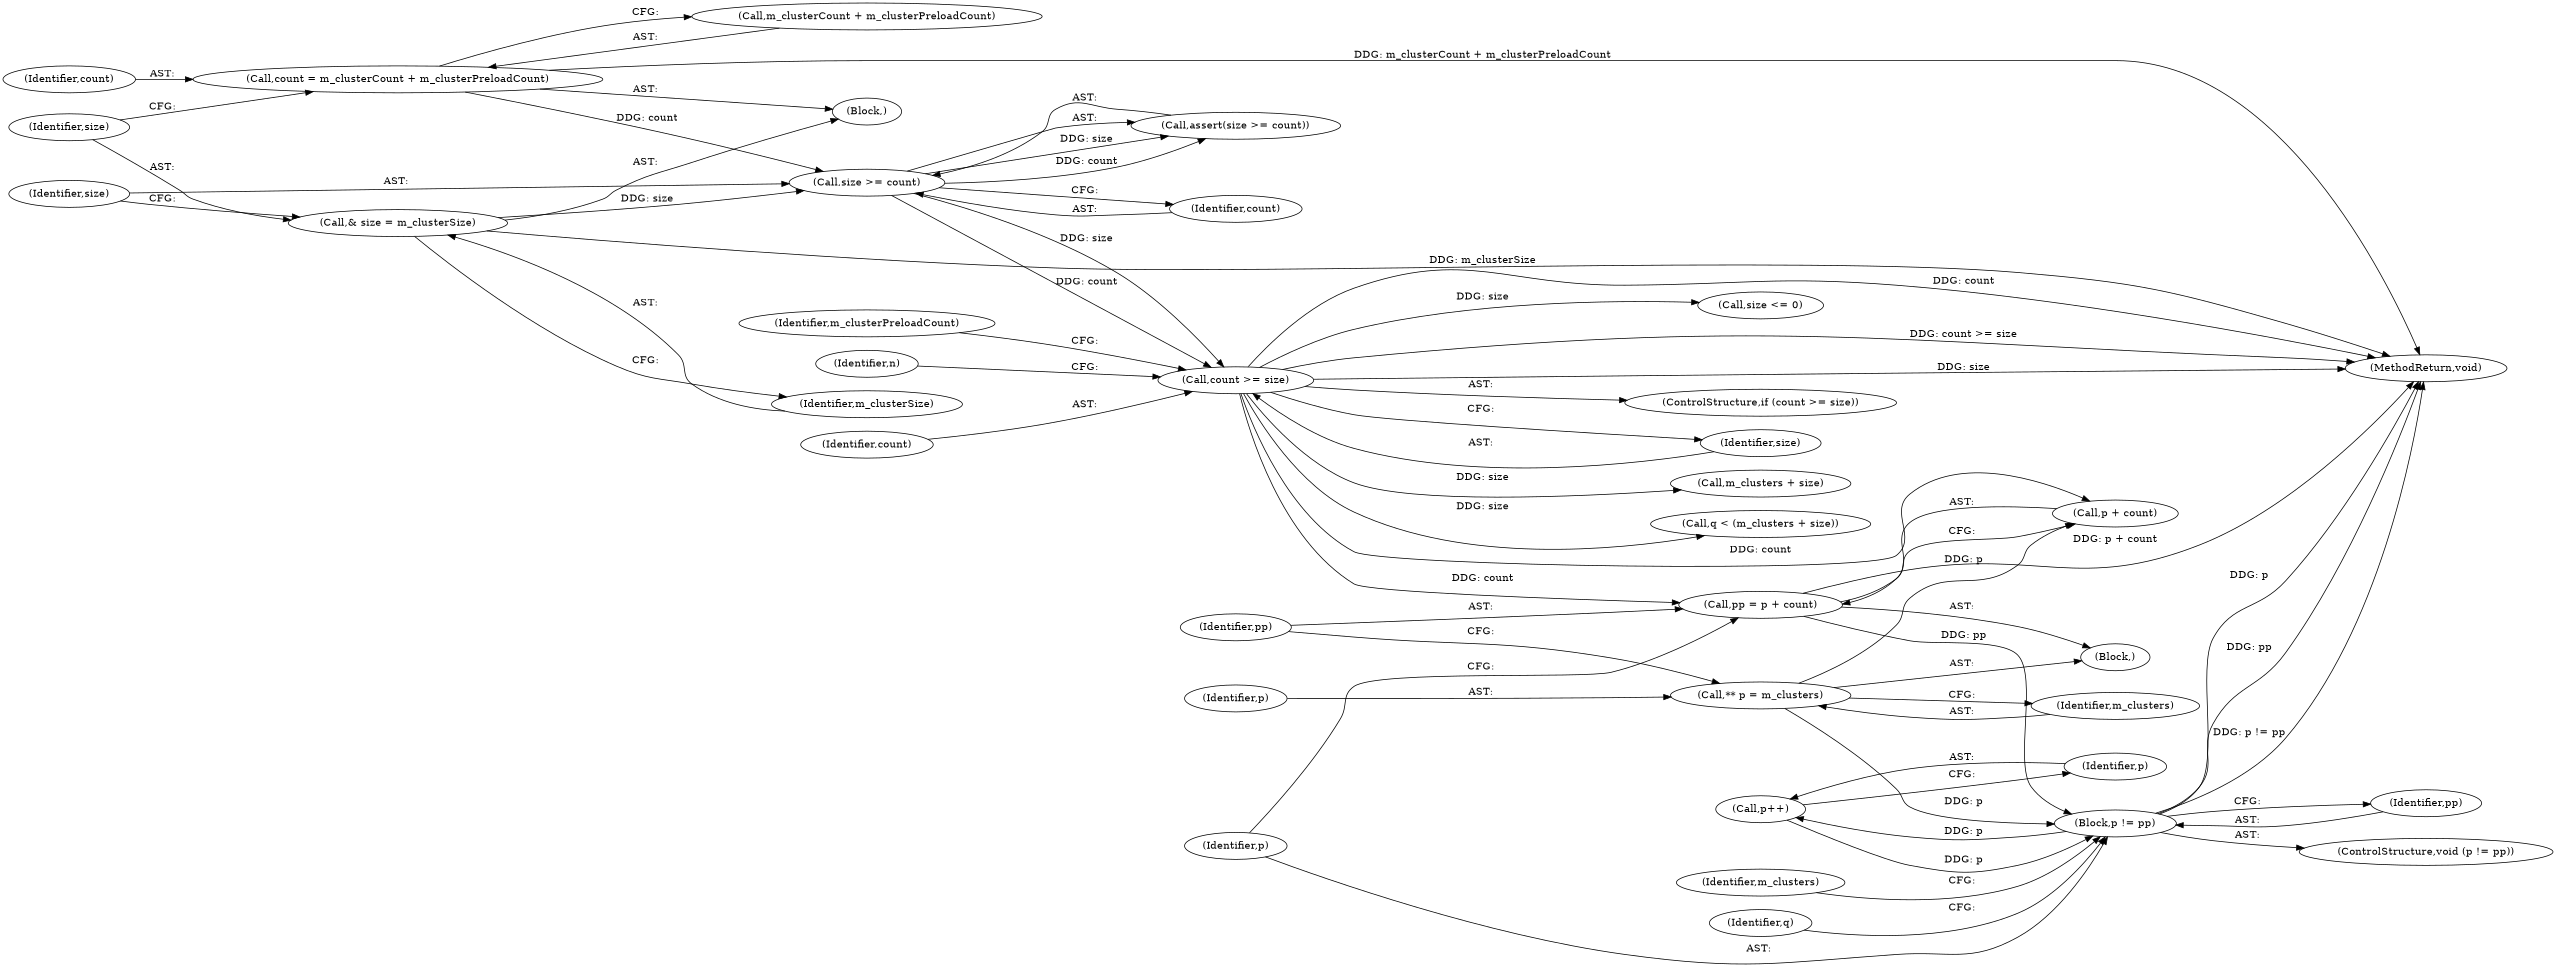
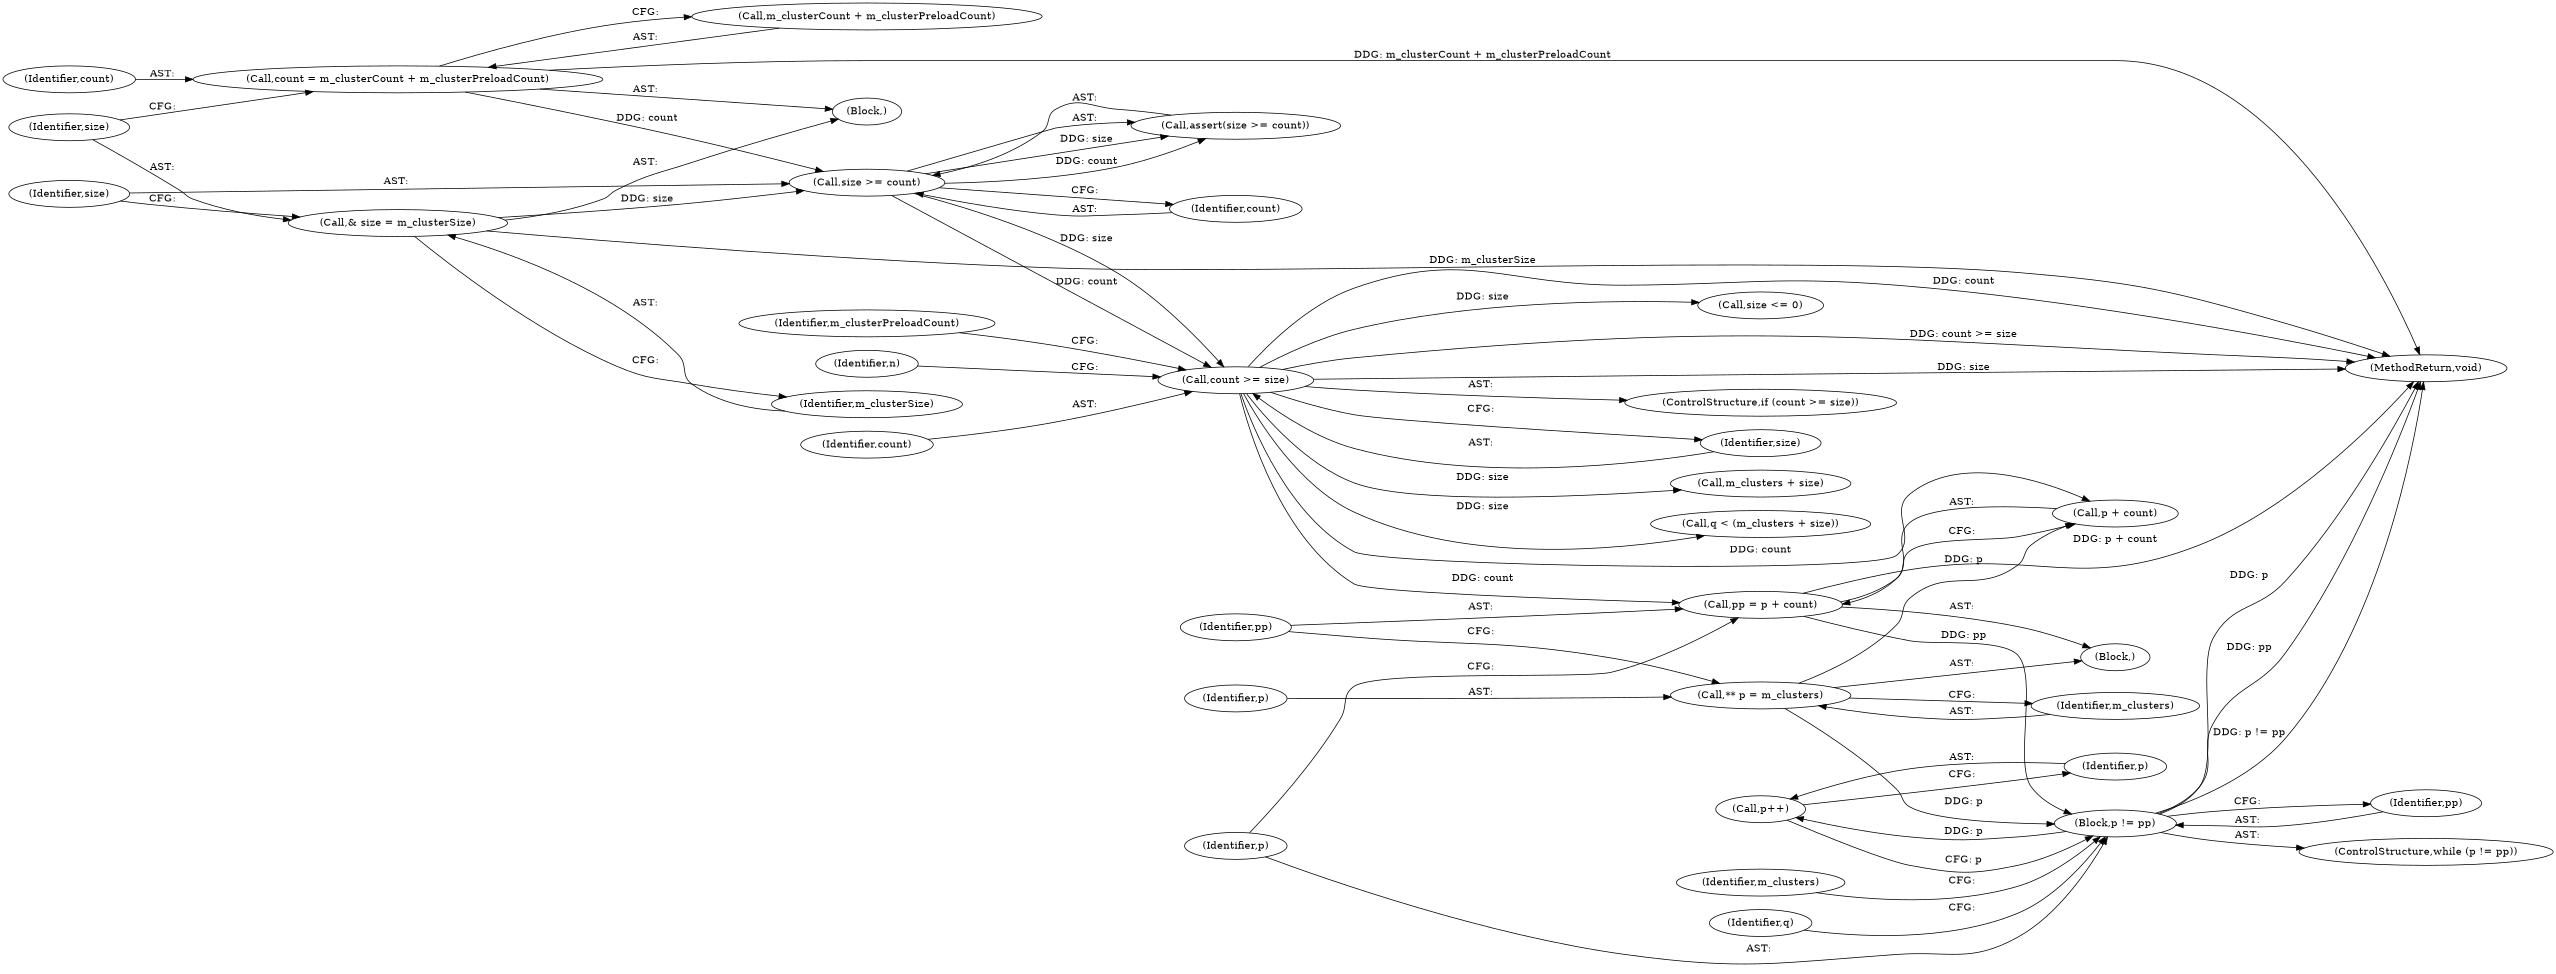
node "(ControlStructure,void (p != pp))": label "(ControlStructure,void (p != pp))" -> "(ControlStructure,while (p != pp))"
edge "(Call,p++)" -> "(Block,p != pp)": label "DDG: p" -> "CFG: p"
